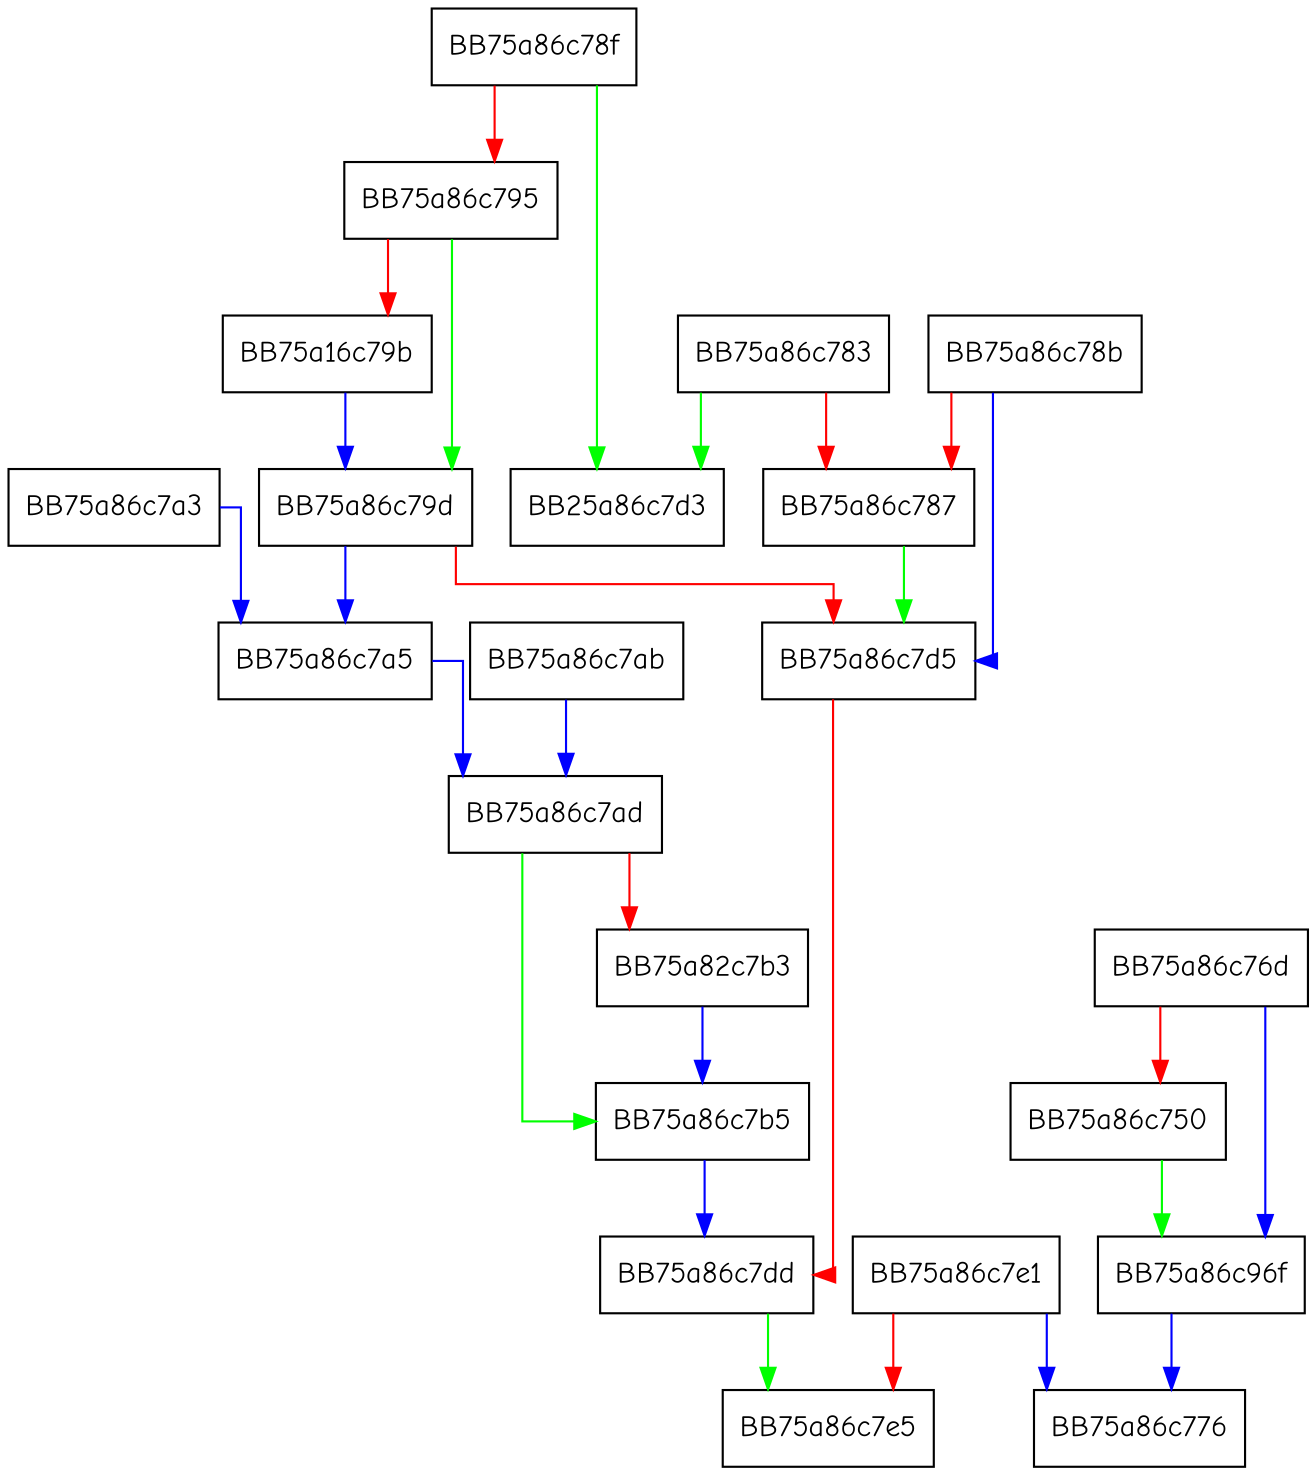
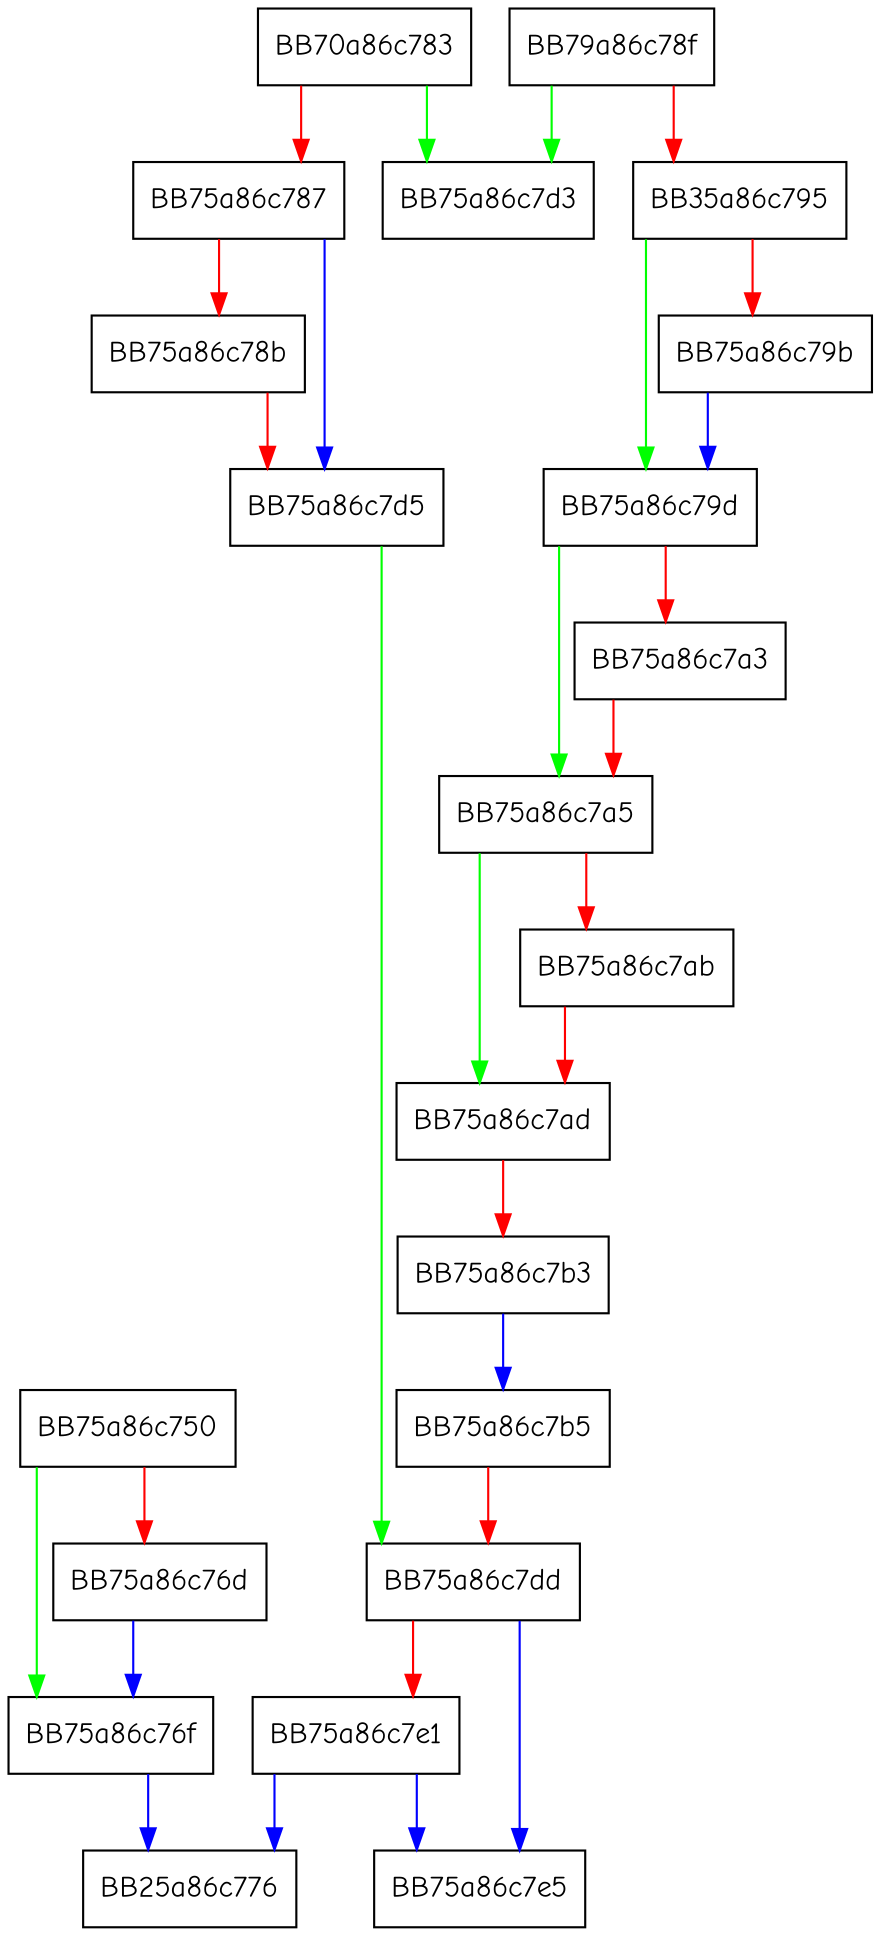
node "BB75a86c78f": label "BB75a86c78f" -> "BB79a86c78f"
node "BB75a86c795": label "BB75a86c795" -> "BB35a86c795"
node "BB75a16c79b": label "BB75a16c79b" -> "BB75a86c79b"
node "BB75a86c783": label "BB75a86c783" -> "BB70a86c783"
edge "BB75a86c78b" -> "BB75a86c787": reversed
node "BB25a86c7d3": label "BB25a86c7d3" -> "BB75a86c7d3"
edge "BB75a86c78b" -> "BB75a86c7d5": color blue -> red
edge "BB75a86c7a3" -> "BB75a86c7a5": color blue -> red
edge "BB75a86c79d" -> "BB75a86c7a5": color blue -> green
edge "BB75a86c787" -> "BB75a86c7d5": color green -> blue
edge "BB75a86c79d" -> "BB75a86c7d5": now "BB75a86c79d" -> "BB75a86c7a3"
edge "BB75a86c7a5" -> "BB75a86c7ad": color blue -> green
edge "BB75a86c7ab" -> "BB75a86c7ad": color blue -> red
edge "BB75a86c7a5" -> "BB75a86c7ab": added
node "BB75a82c7b3": label "BB75a82c7b3" -> "BB75a86c7b3"
edge "BB75a86c7d5" -> "BB75a86c7dd": color red -> green
edge "BB75a86c7ad" -> "BB75a86c7b5": removed
edge "BB75a86c76d" -> "BB75a86c750": reversed
edge "BB75a86c7b5" -> "BB75a86c7dd": color blue -> red
node "BB75a86c96f": label "BB75a86c96f" -> "BB75a86c76f"
edge "BB75a86c7dd" -> "BB75a86c7e5": color green -> blue
edge "BB75a86c7e1" -> "BB75a86c7e5": color red -> blue
node "BB75a86c776": label "BB75a86c776" -> "BB25a86c776"
edge "BB75a86c7dd" -> "BB75a86c7e1": added
